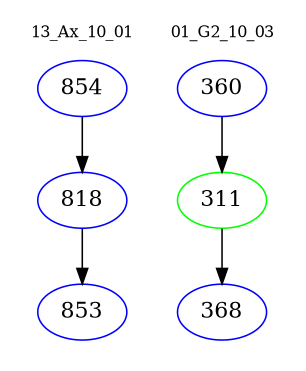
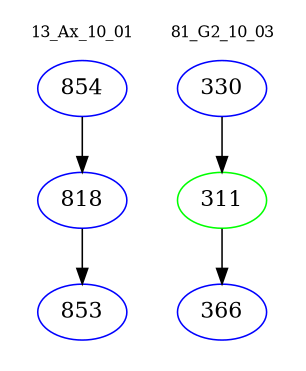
cluster "01_G2_10_03": label "01_G2_10_03" -> "81_G2_10_03"
node "360": label "360" -> "330"
node "368": label "368" -> "366"
